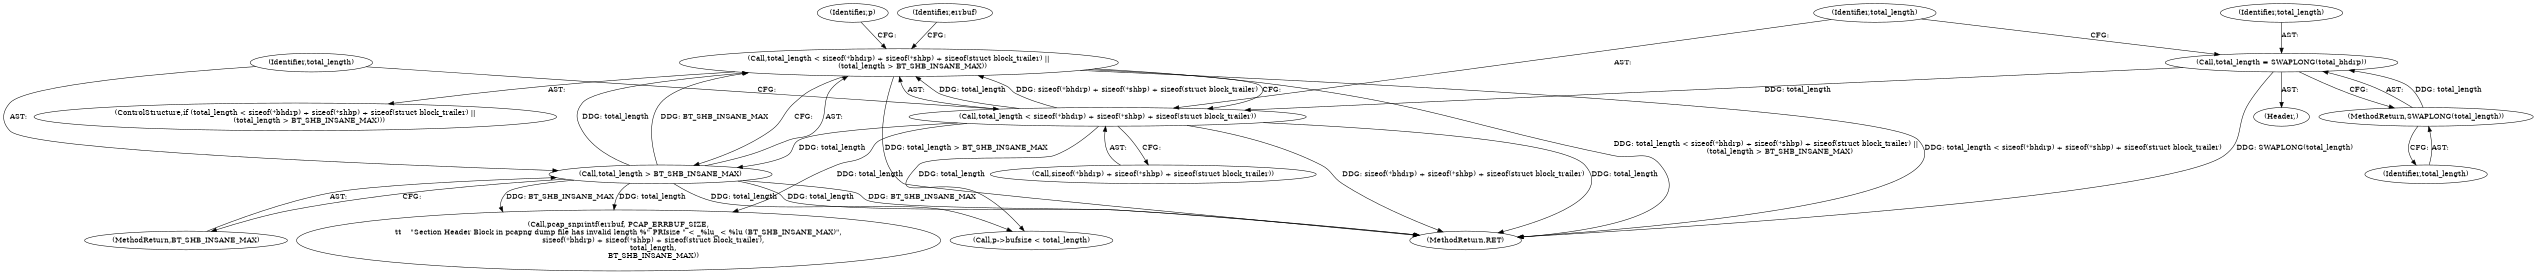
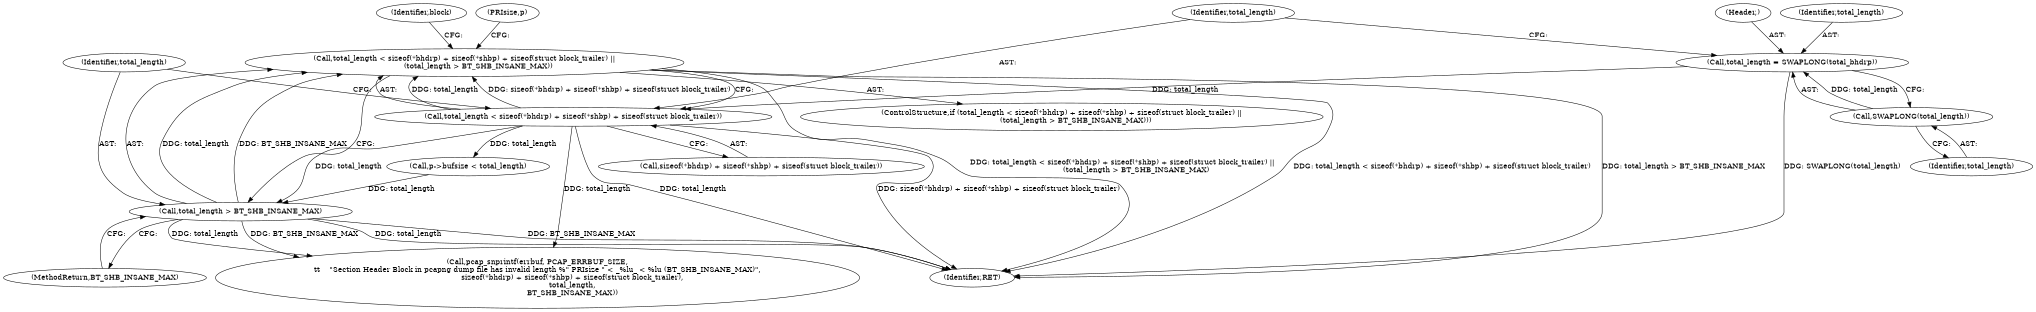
node "(Identifier,p)": label "(Identifier,p)" -> "(PRIsize,p)"
node "(Identifier,errbuf)": label "(Identifier,errbuf)" -> "(Identifier,block)"
edge "(Call,total_length = SWAPLONG(total_bhdrp))" -> "(Header,)": reversed
node "(MethodReturn,SWAPLONG(total_length))": label "(MethodReturn,SWAPLONG(total_length))" -> "(Call,SWAPLONG(total_length))"
edge "(MethodReturn,BT_SHB_INSANE_MAX)" -> "(Call,total_length > BT_SHB_INSANE_MAX)": label "AST: " -> "CFG: "
edge "(Call,total_length > BT_SHB_INSANE_MAX)" -> "(Call,p->bufsize < total_length)": reversed
node "(MethodReturn,RET)": label "(MethodReturn,RET)" -> "(Identifier,RET)"
